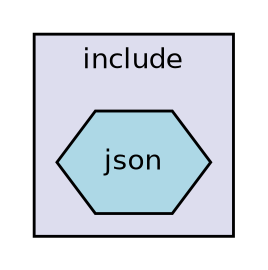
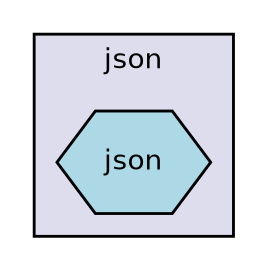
cluster "include": label "include" -> "json"
